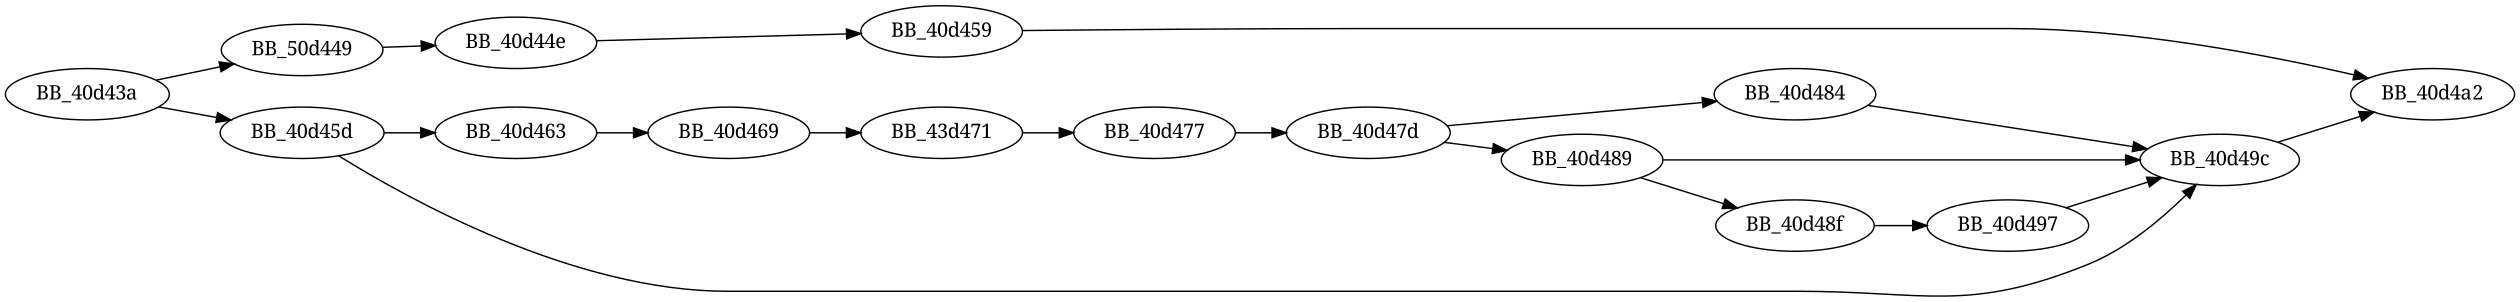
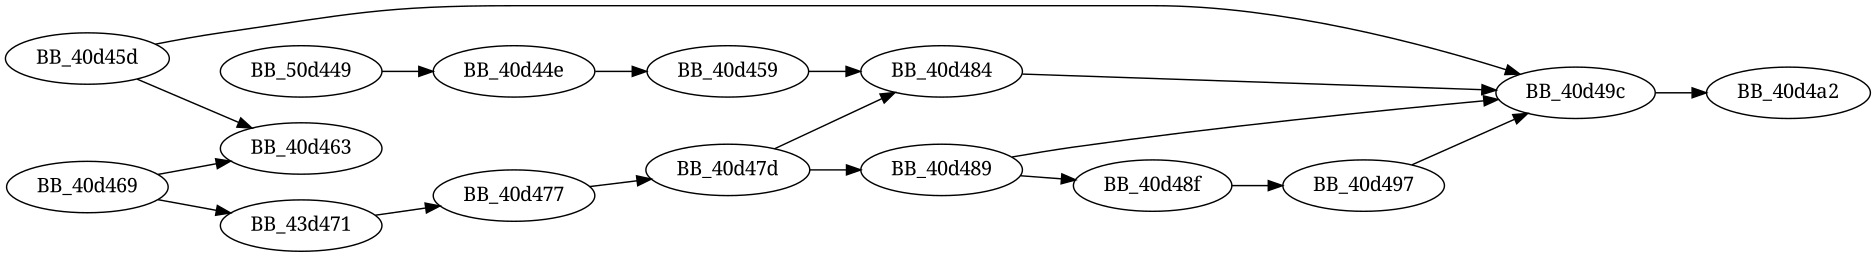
edge "BB_40d459" -> "BB_40d4a2": now "BB_40d459" -> "BB_40d484"
node "BB_40d43a": removed
edge "BB_40d463" -> "BB_40d469": reversed
